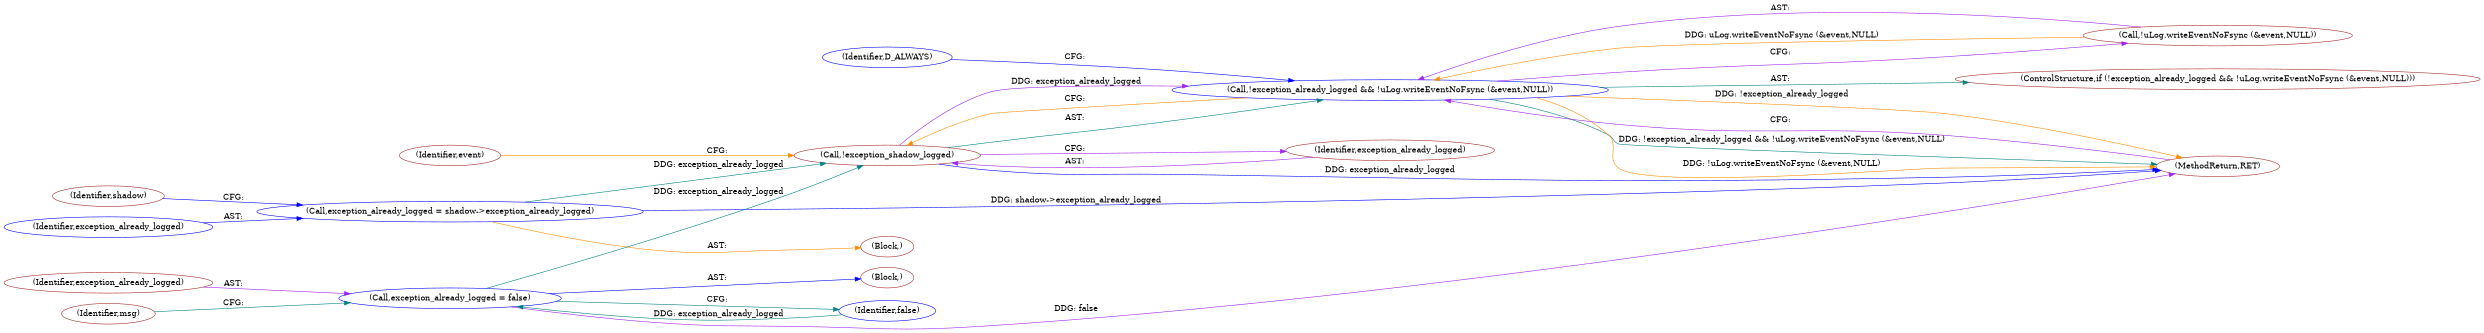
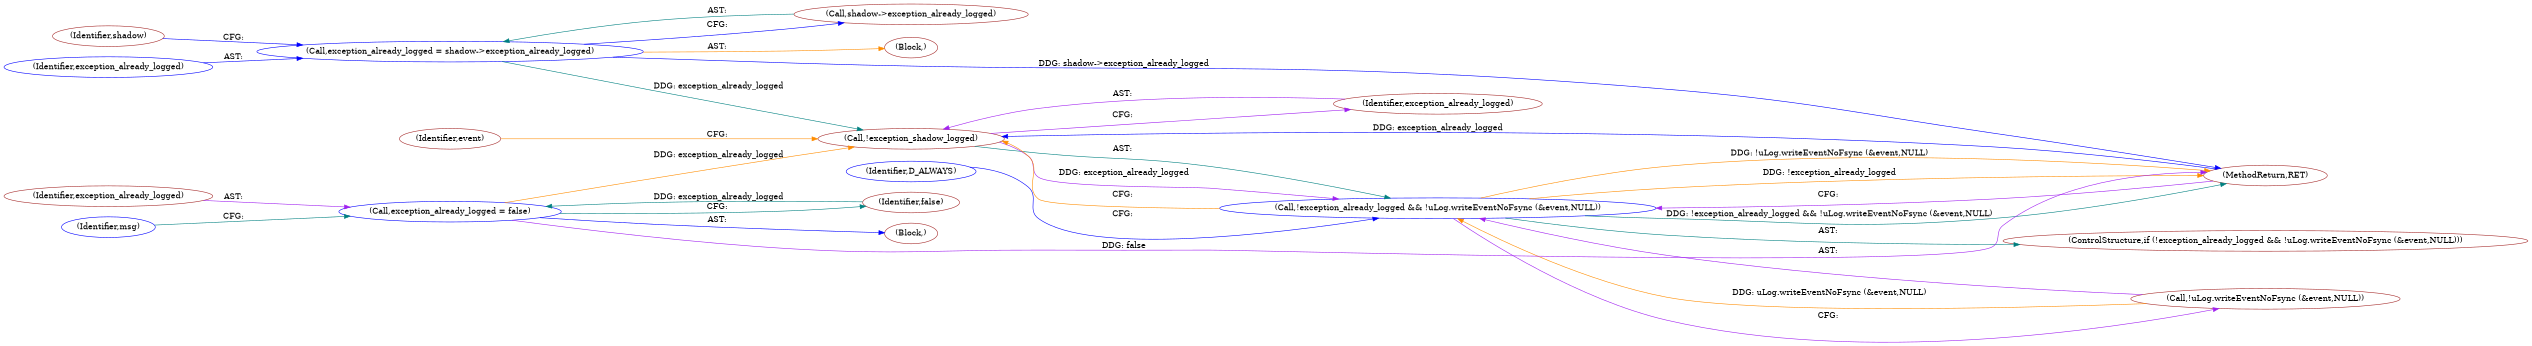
node "(Call,shadow->exception_already_logged)": added
edge "(Call,!exception_shadow_logged)" -> "(MethodReturn,RET)": reversed
edge "(Call,exception_already_logged = false)" -> "(Call,!exception_shadow_logged)": color teal -> darkorange
node "(Identifier,false)": color blue -> brown
node "(Identifier,msg)": color brown -> blue
